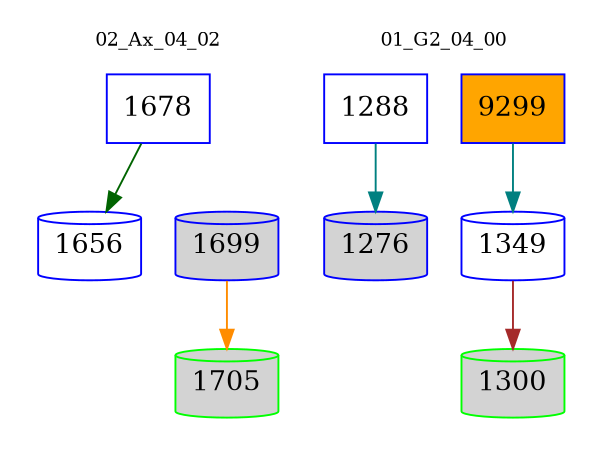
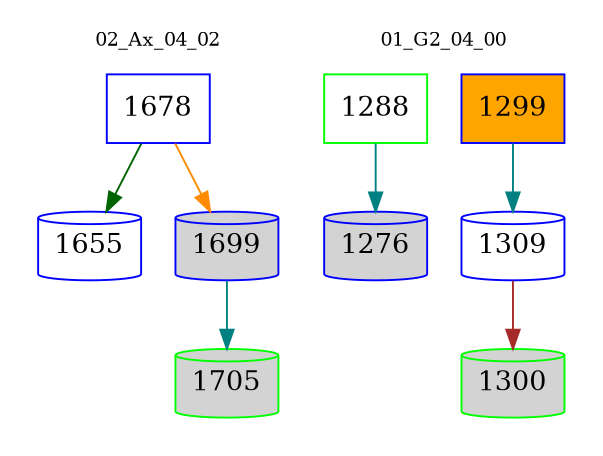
node "1288": color blue -> green
node "9299": label "9299" -> "1299"
edge "1678" -> "1699": added
node "1656": label "1656" -> "1655"
node "1349": label "1349" -> "1309"
edge "1699" -> "1705": color darkorange -> teal
